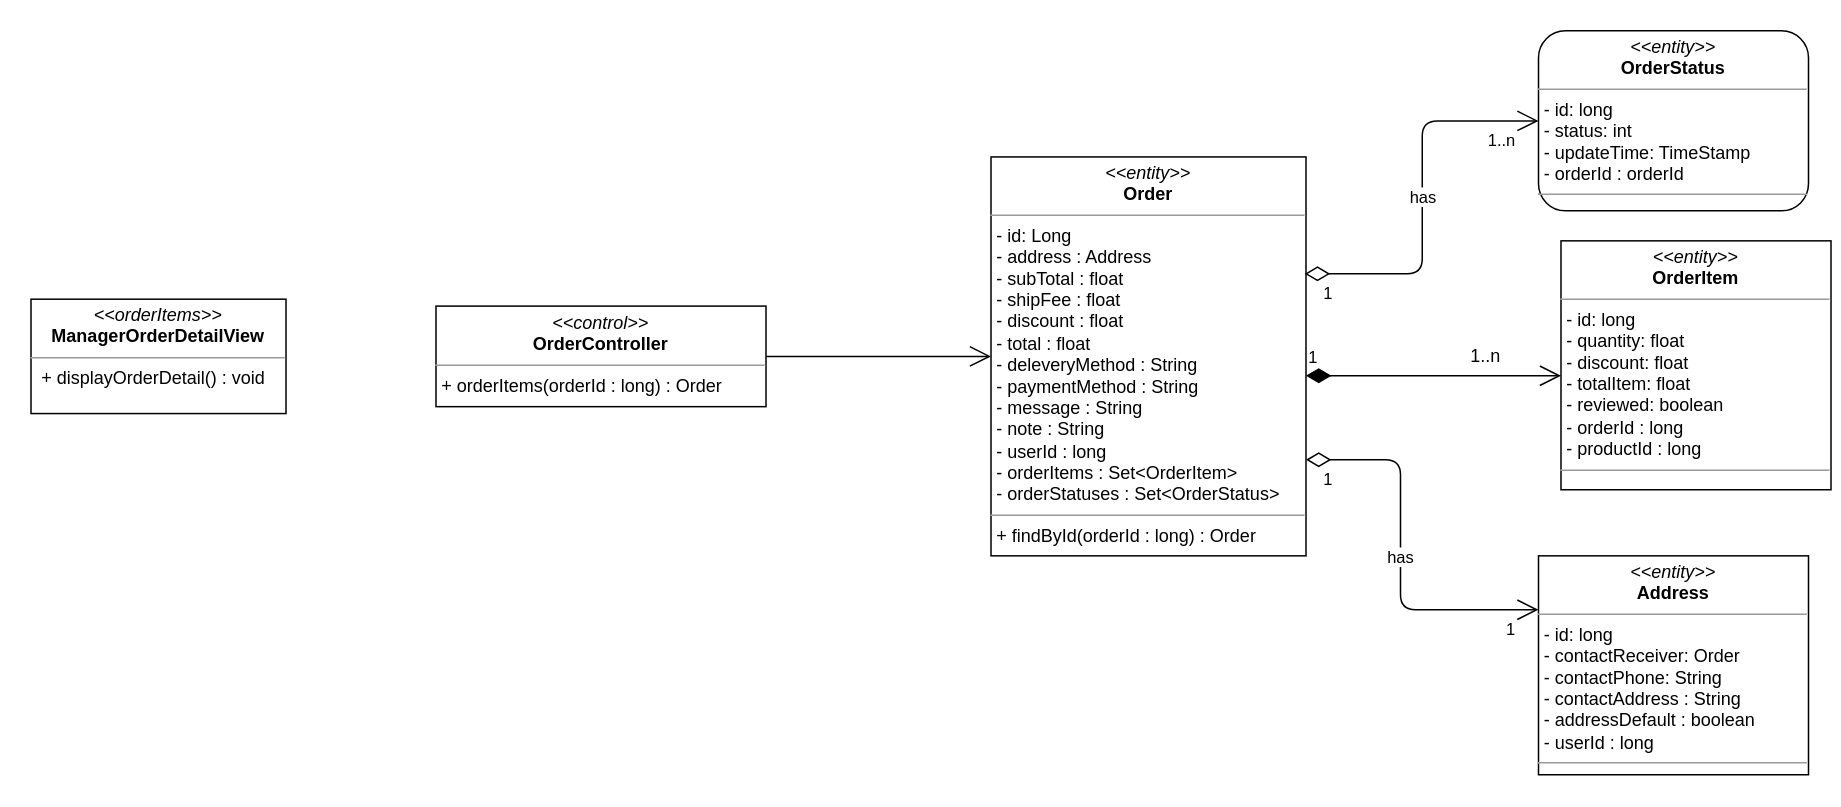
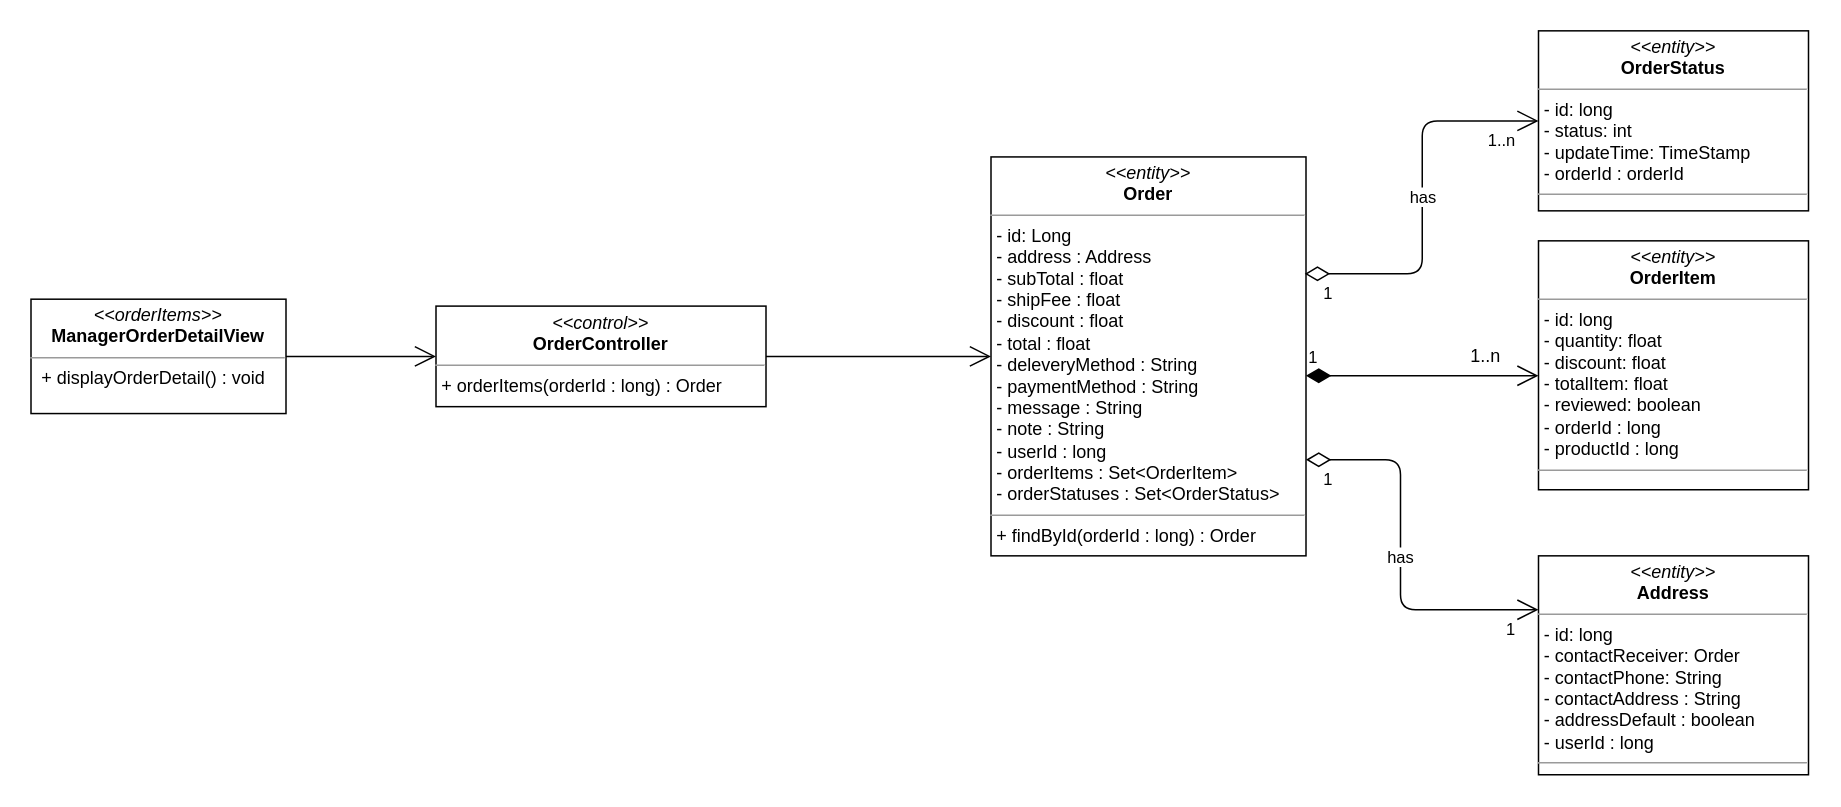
node "<<entity>> OrderStatus - id: long - status: int - updateTime: TimeStamp - orderId : orderId": shape rounded rectangle -> rectangle
edge "<<orderItems>> ManagerOrderDetailView + displayOrderDetail() : void" -> "<<control>> OrderController + orderItems(orderId : long) : Order": added
node "<<entity>> OrderItem - id: long - quantity: float - discount: float - totalItem: float - reviewed: boolean - orderId : long - productId : long": moved (1696, 365) -> (1673, 365)
